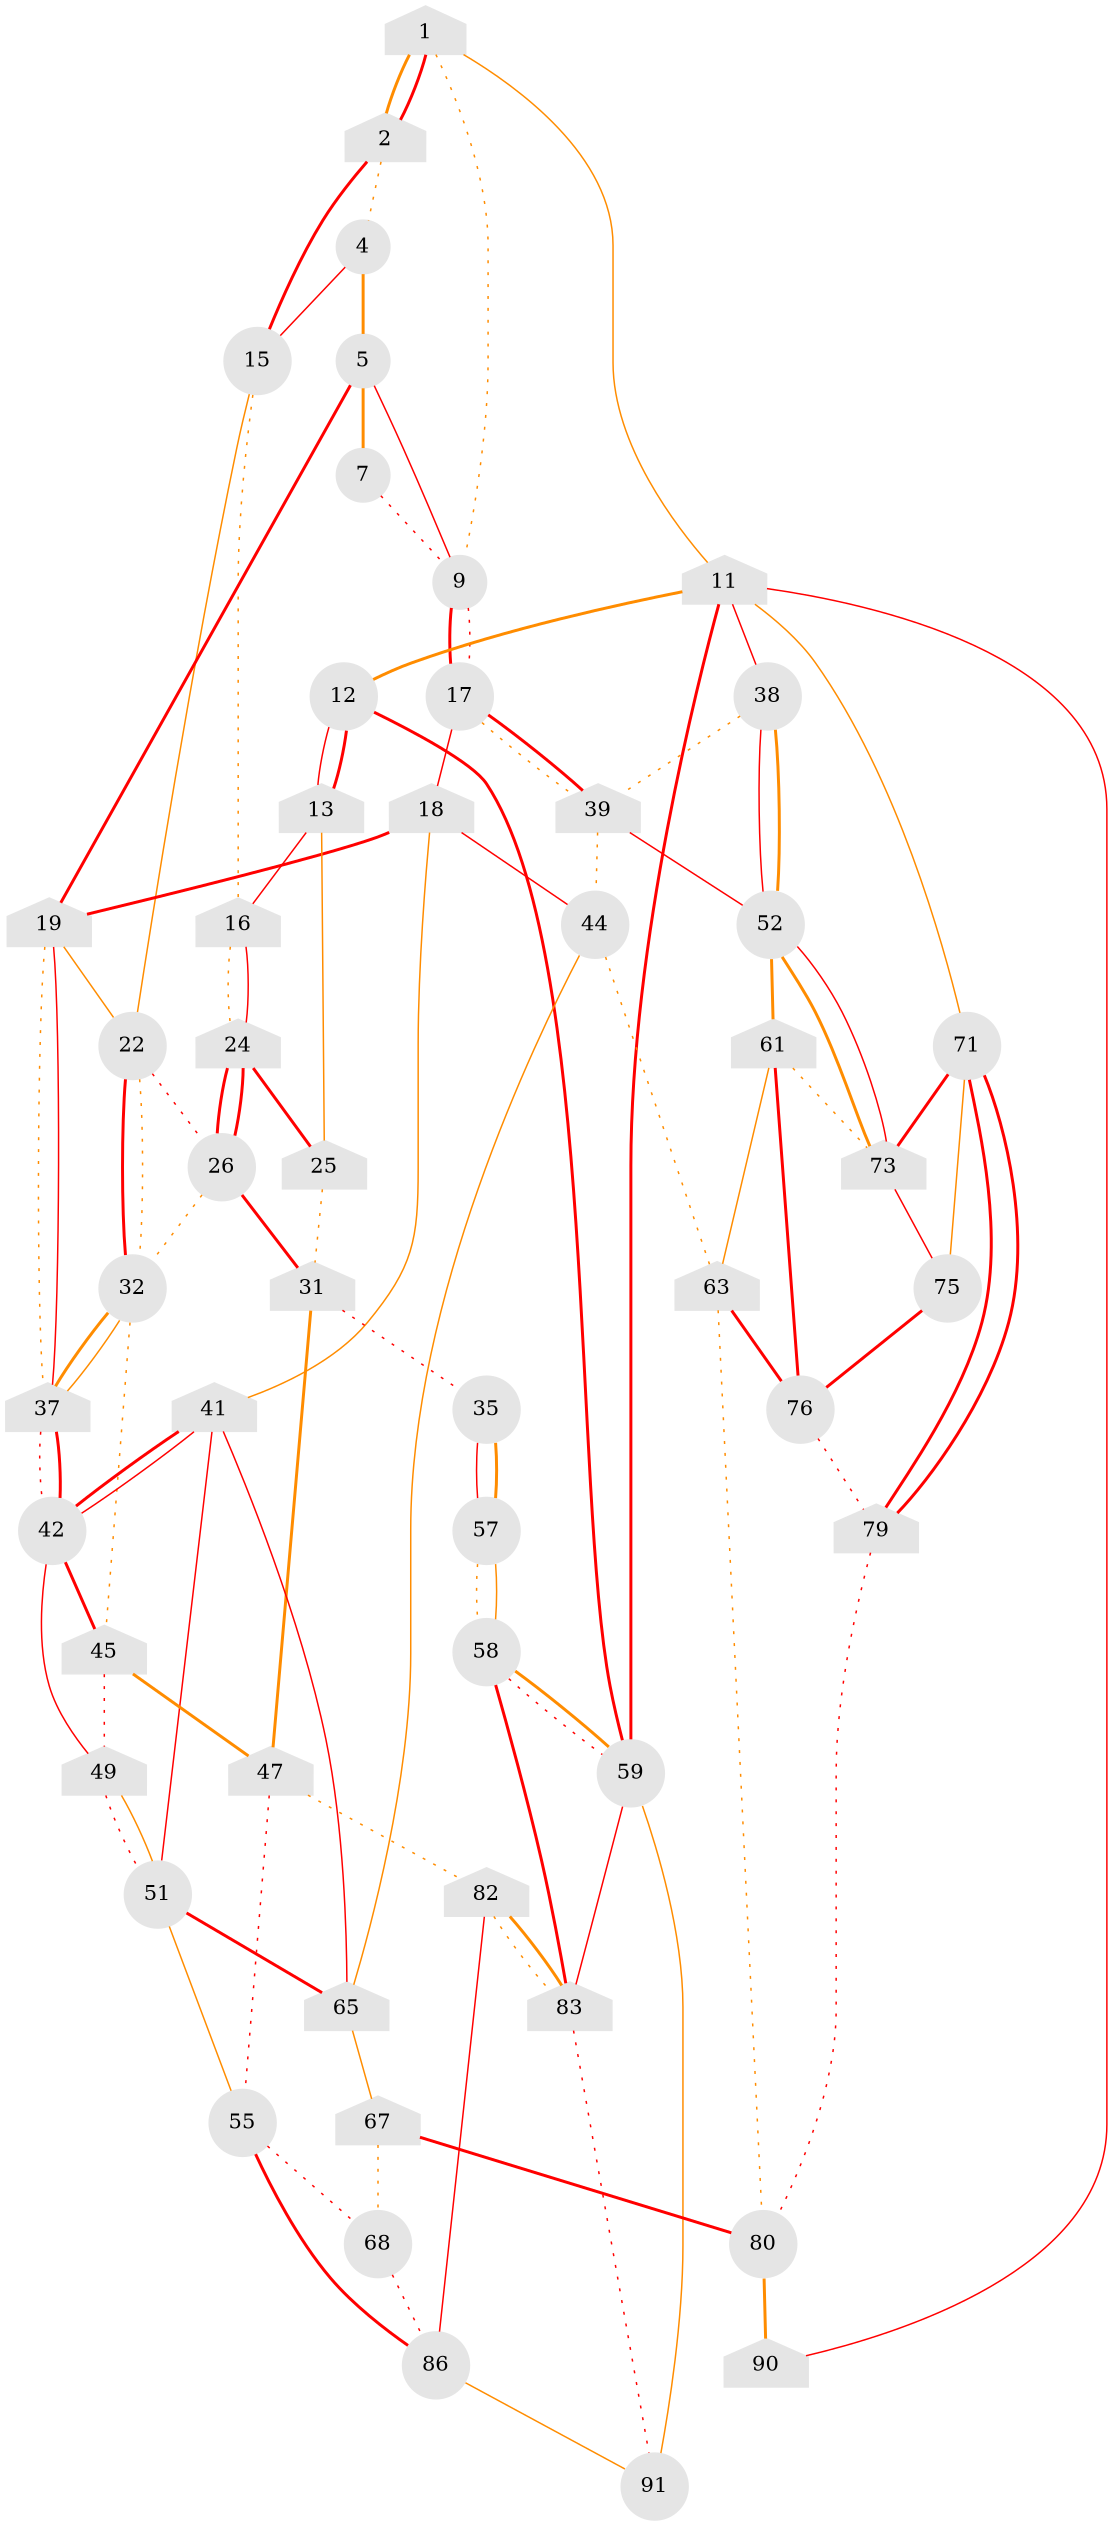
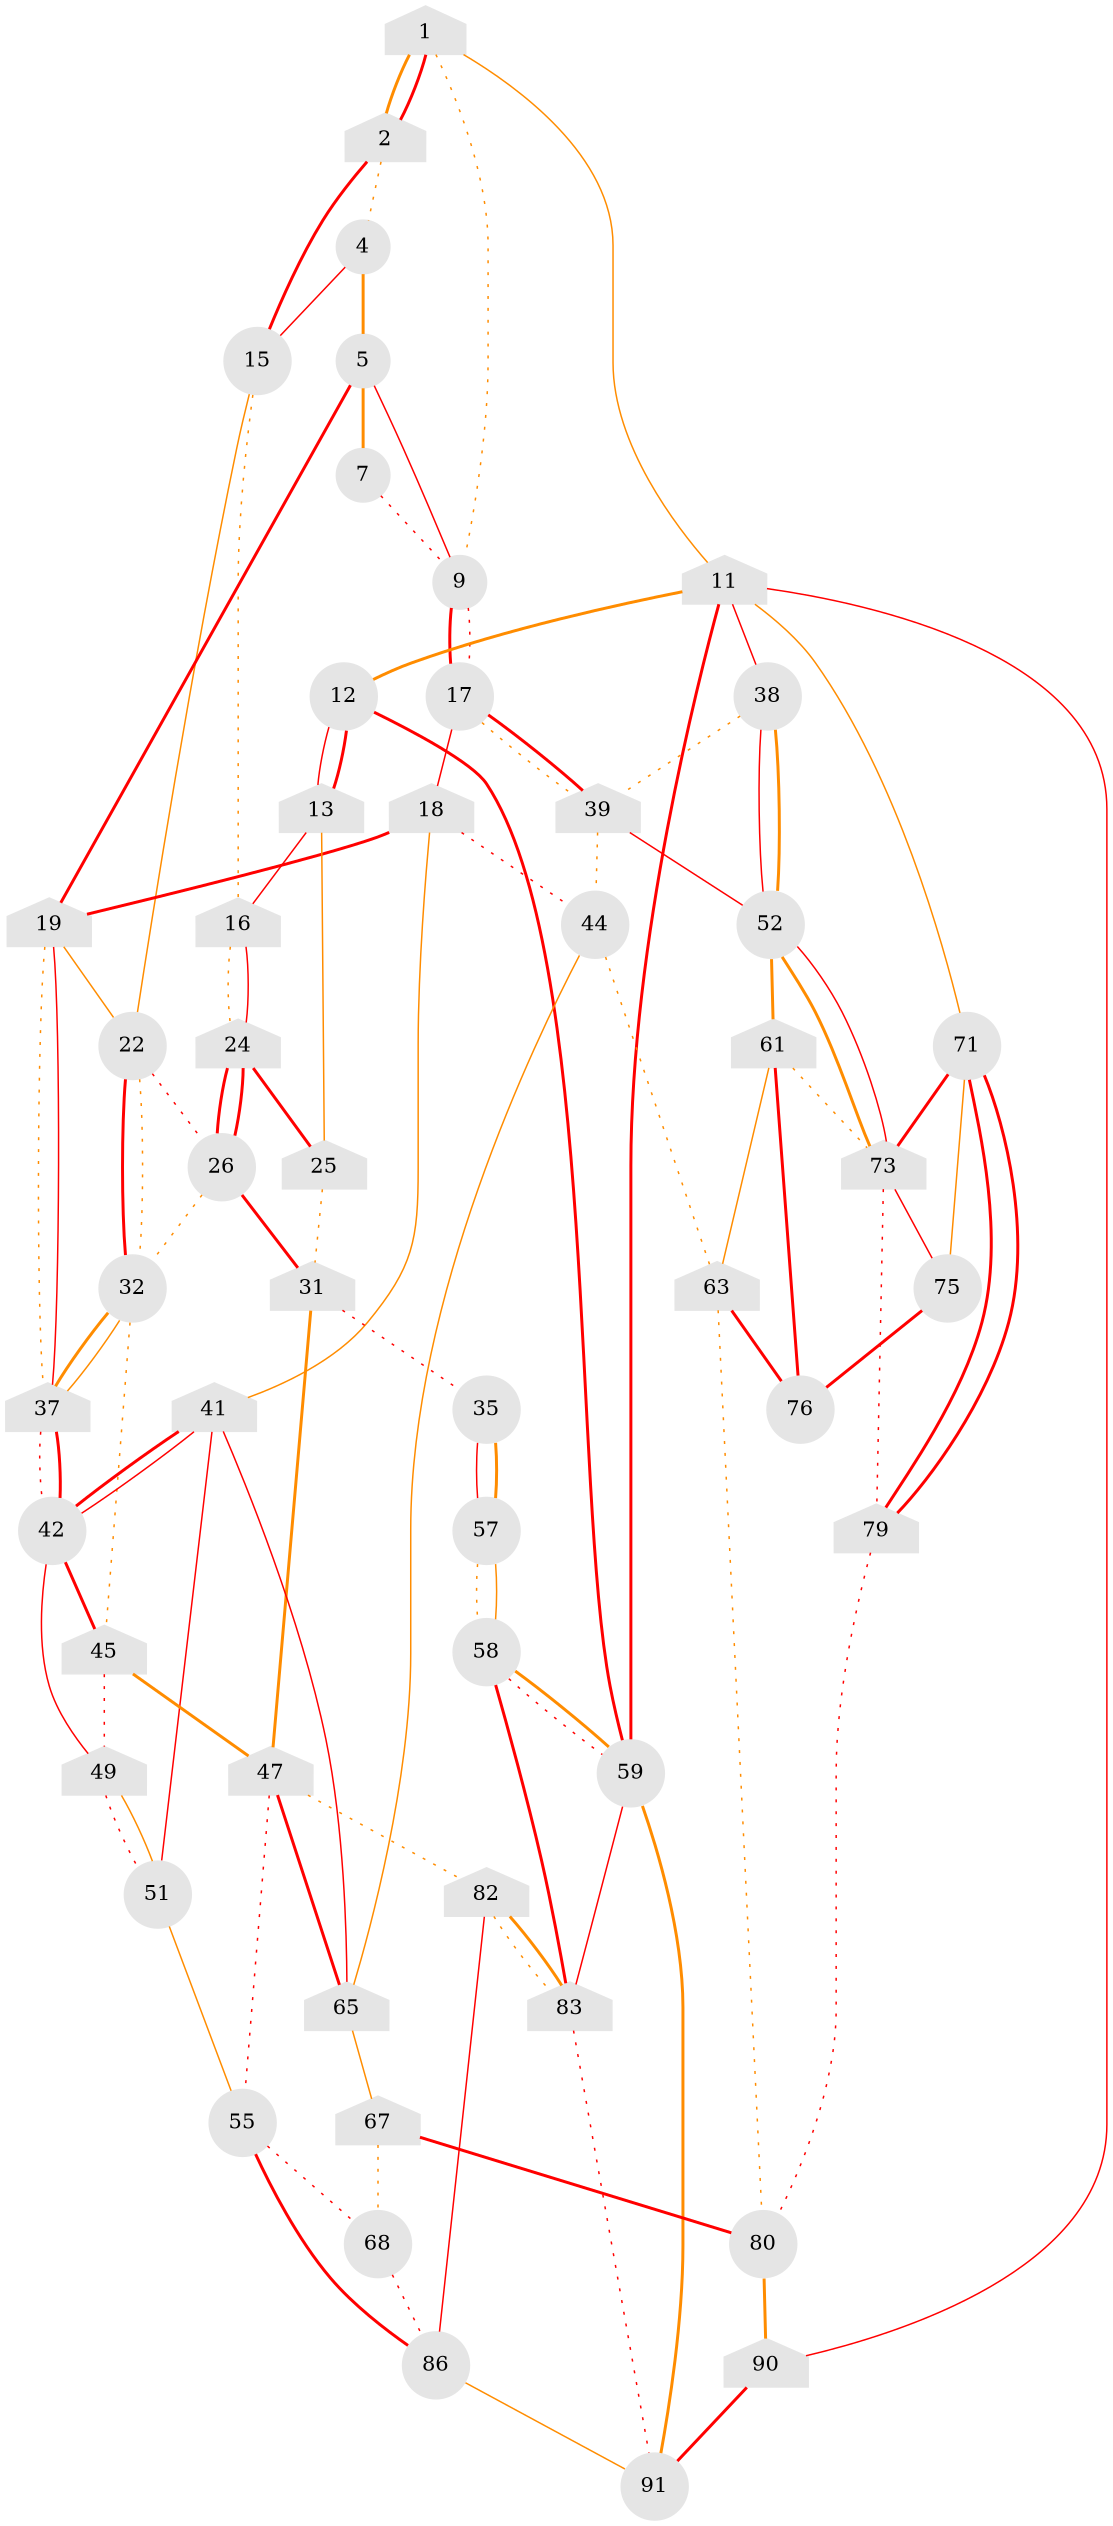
edge "18" -- "44": style solid -> dotted
edge "76" -- "79": now "73" -- "79"
edge "51" -- "65": now "47" -- "65"
edge "59" -- "91": style solid -> bold
edge "90" -- "91": added
